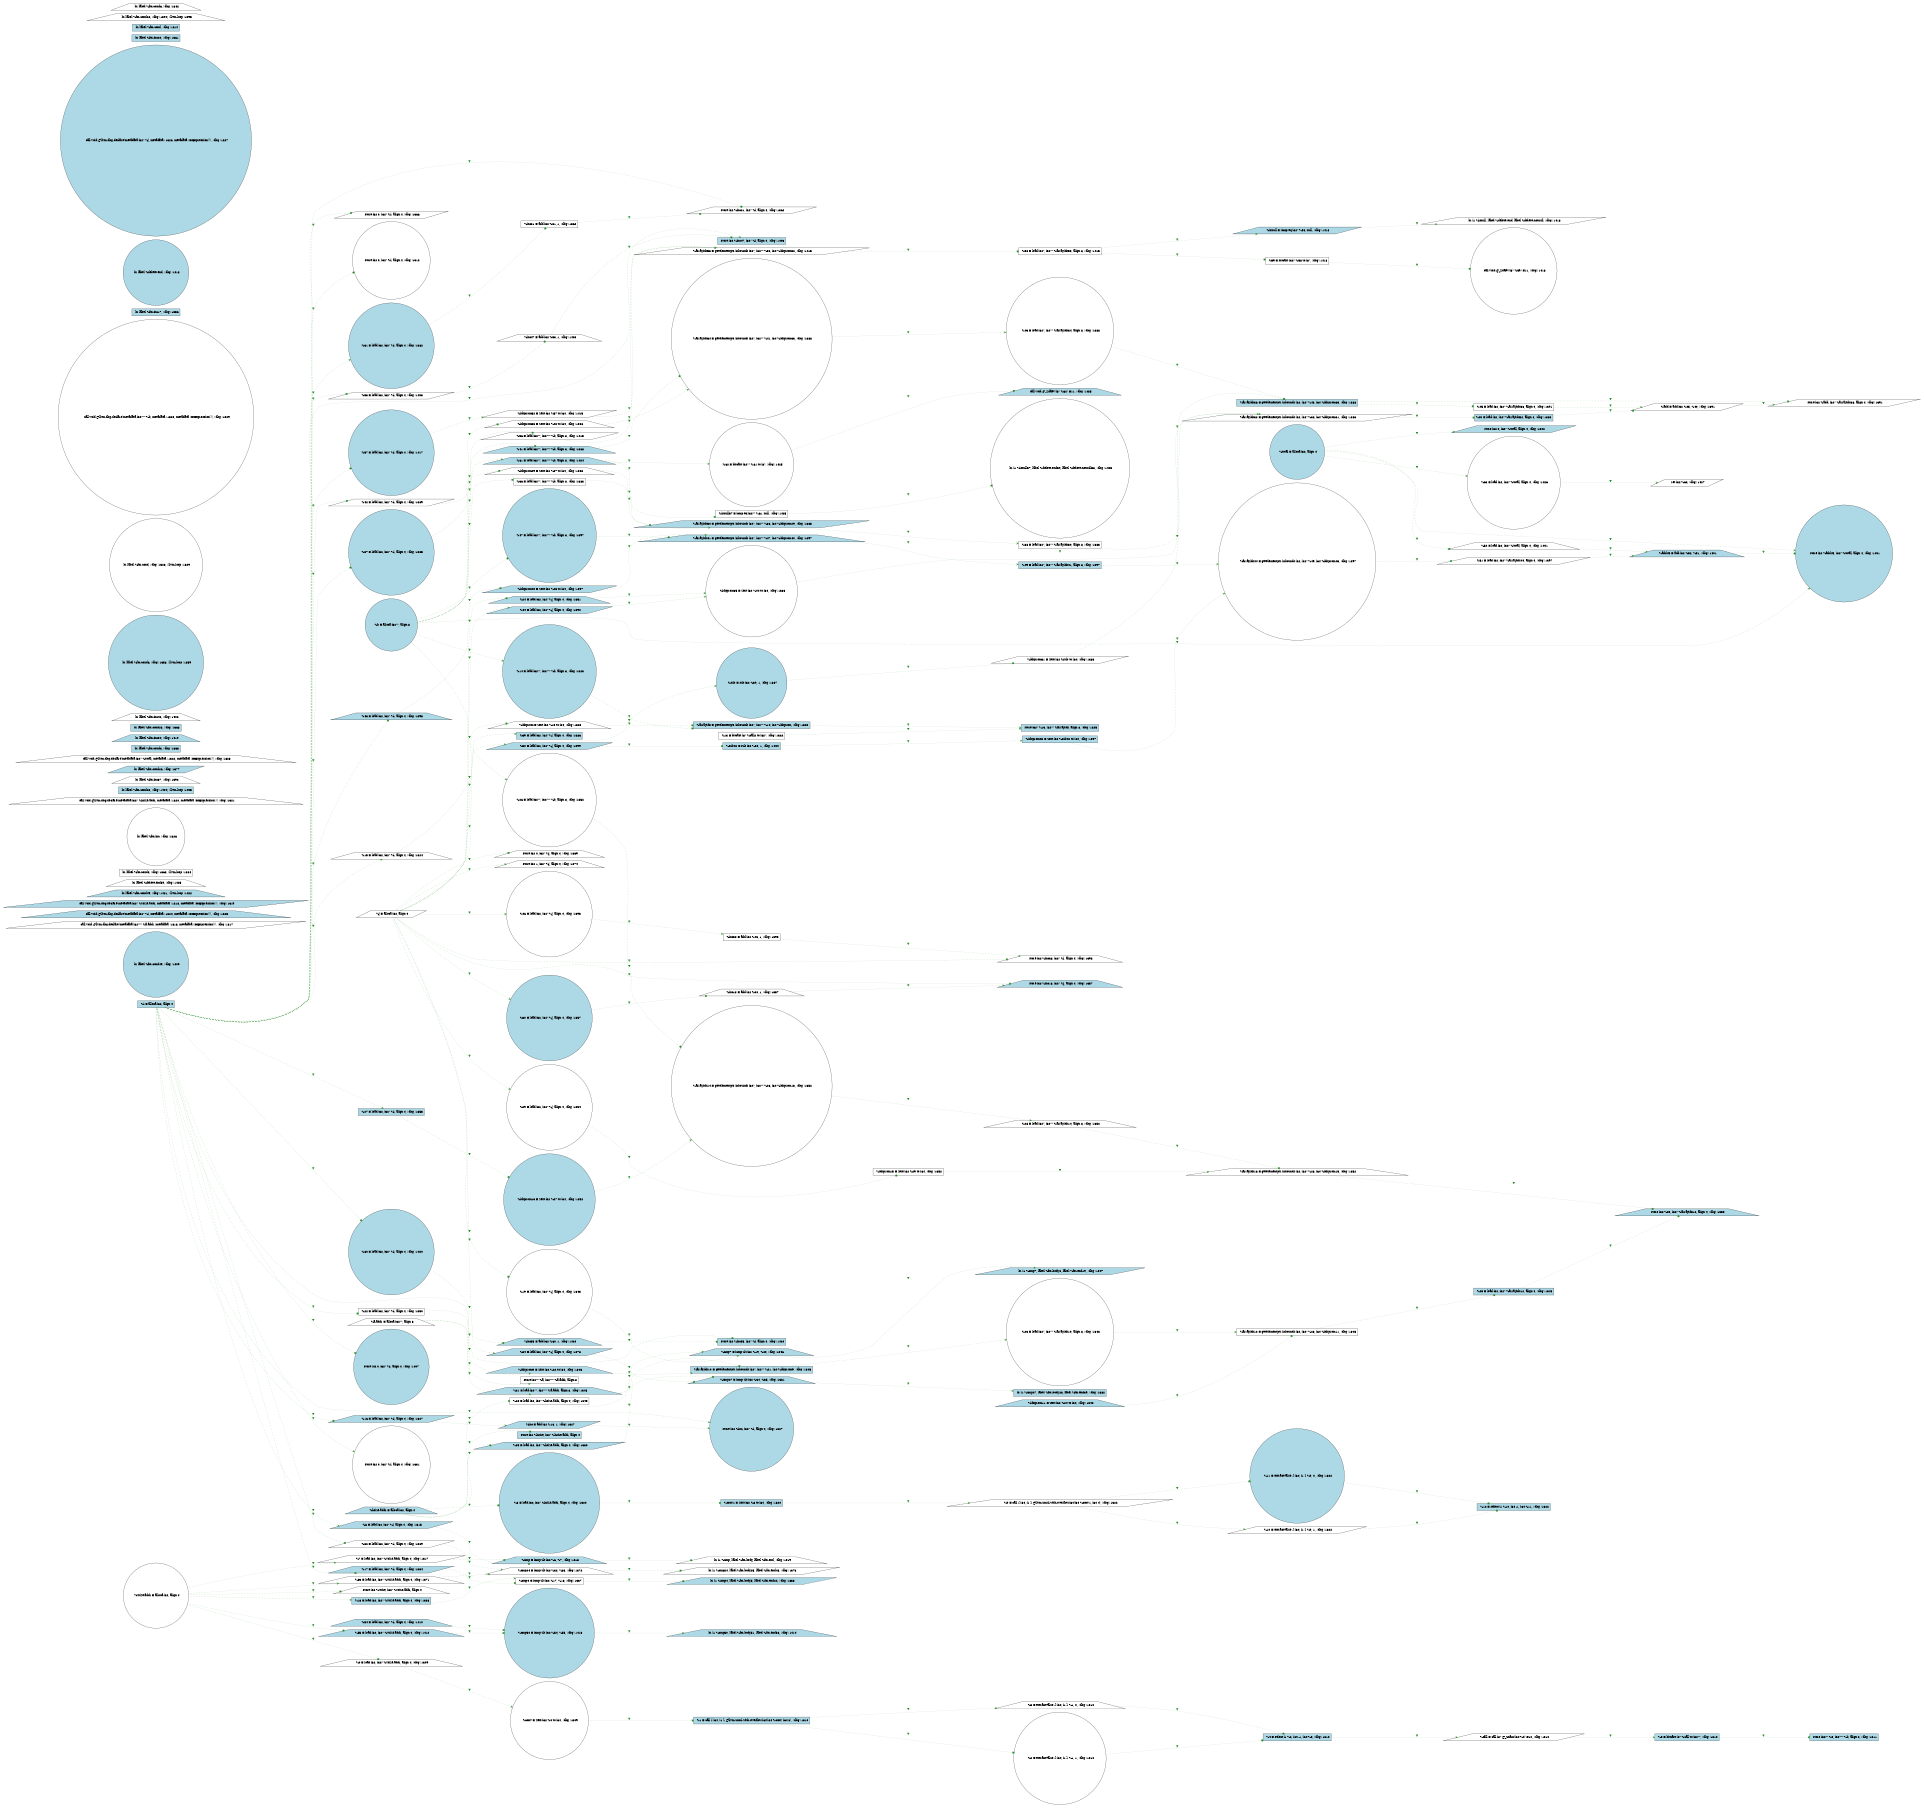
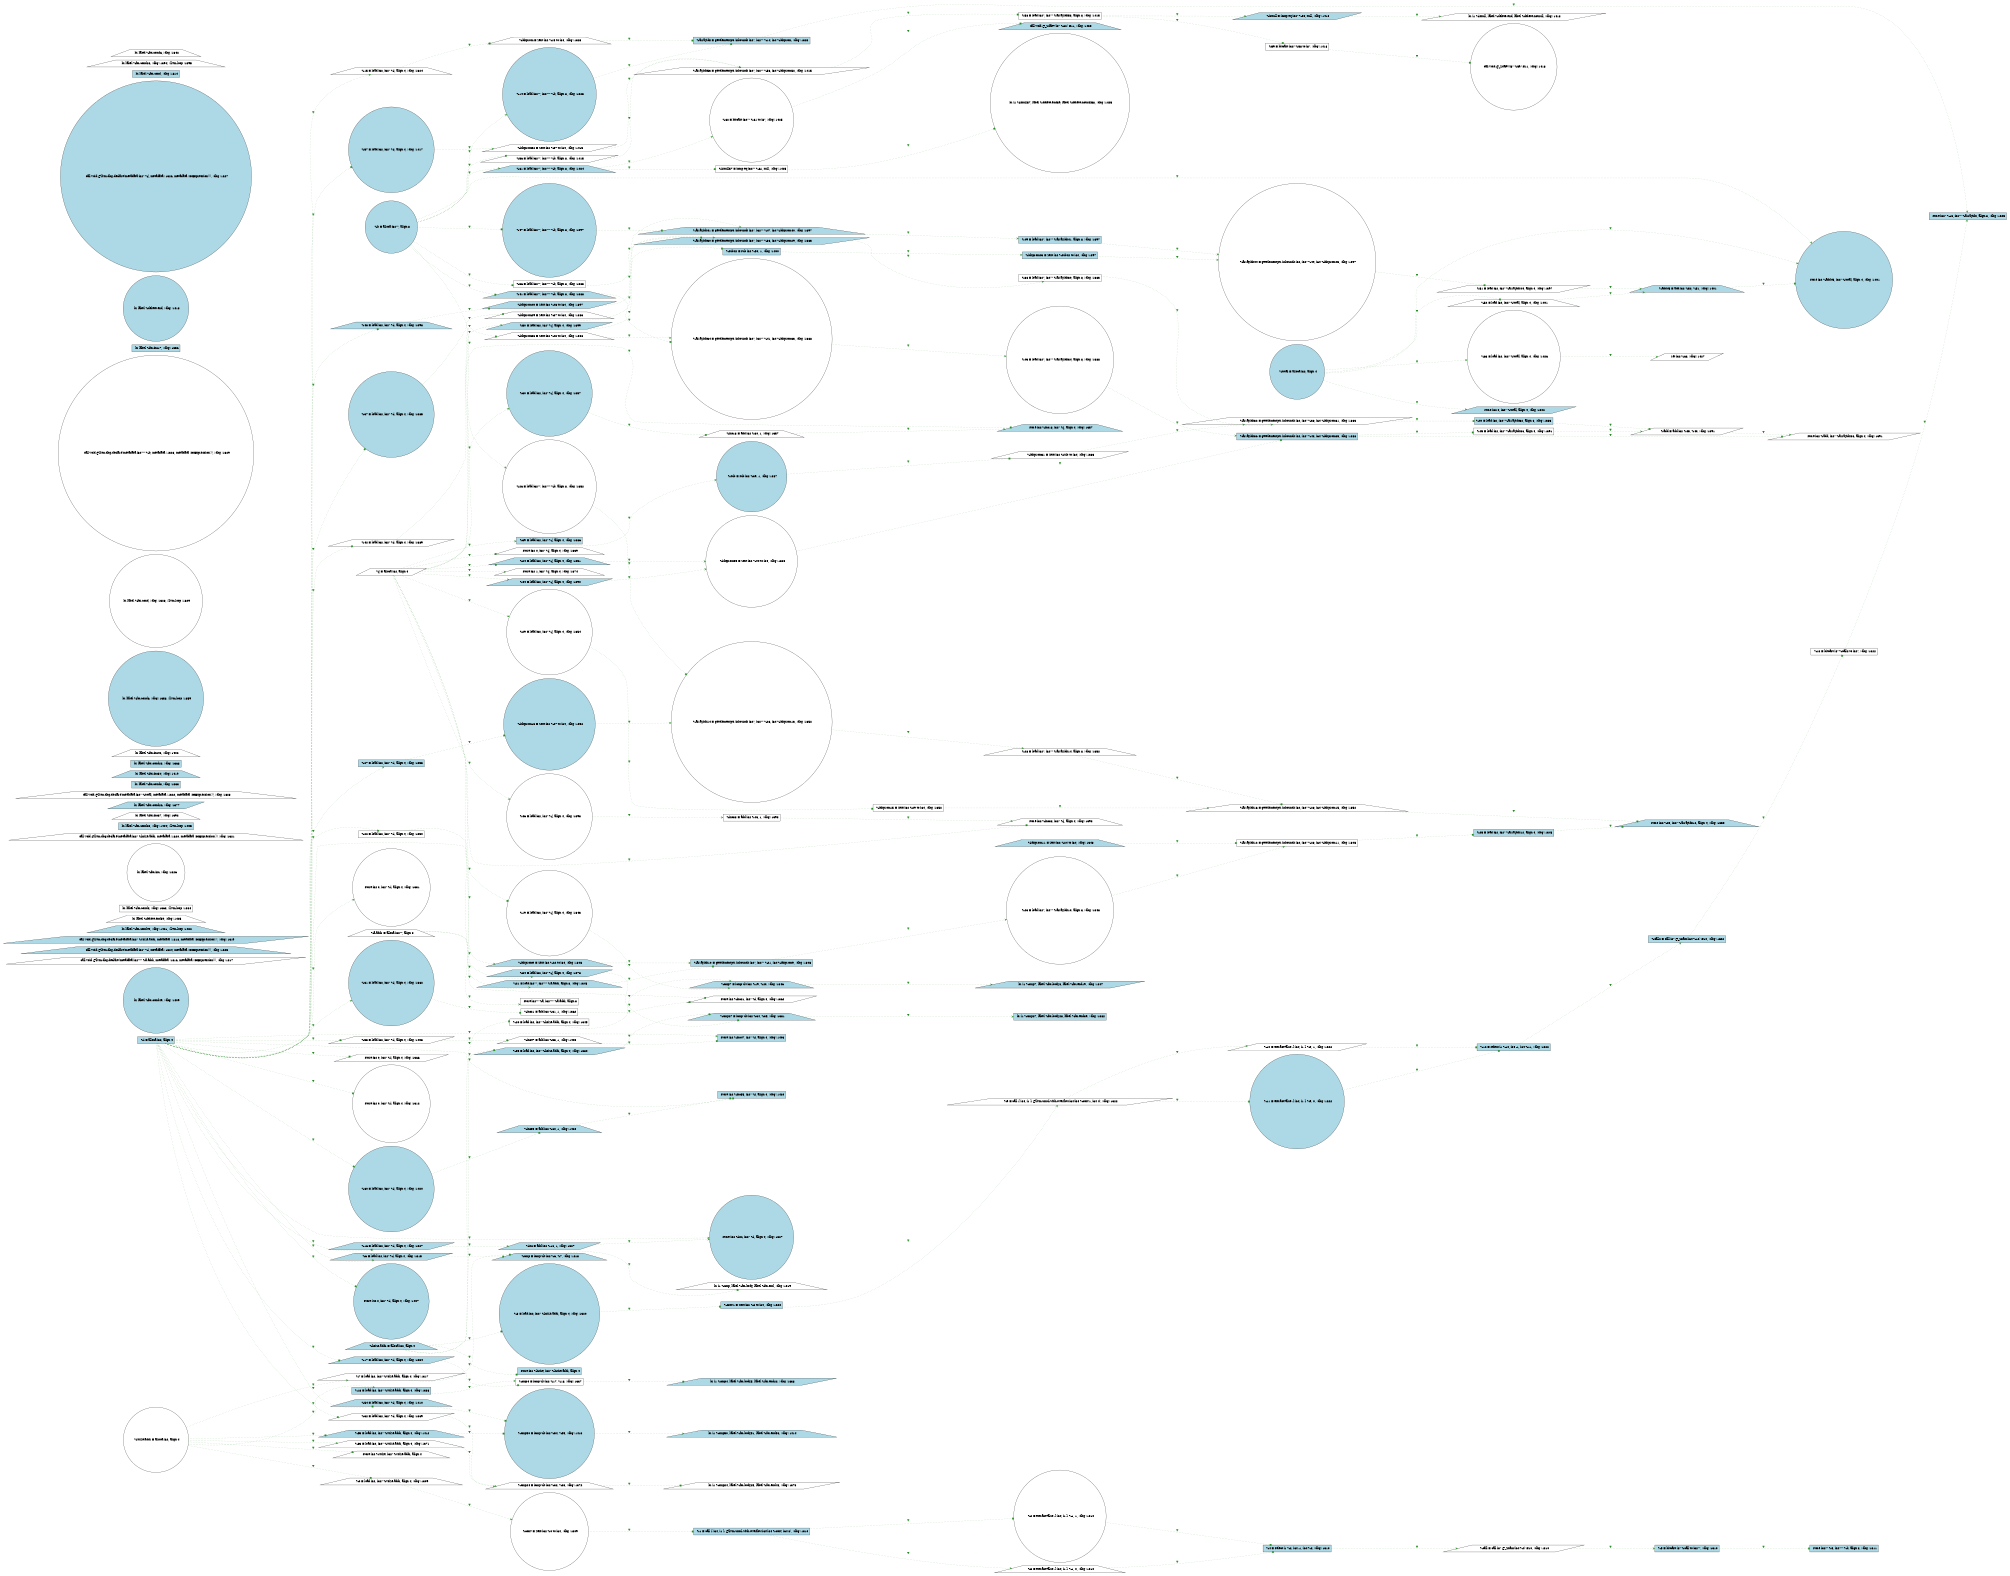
node "br label %for.inc20, !dbg !1361": removed
node "%call2 = call i8* @_Znam(i64 %12) #10, !dbg !1322": added
edge "%i = alloca i32, align 4" -> "%54 = load i32, i32* %i, align 4, !dbg !1410": added, label "T"
